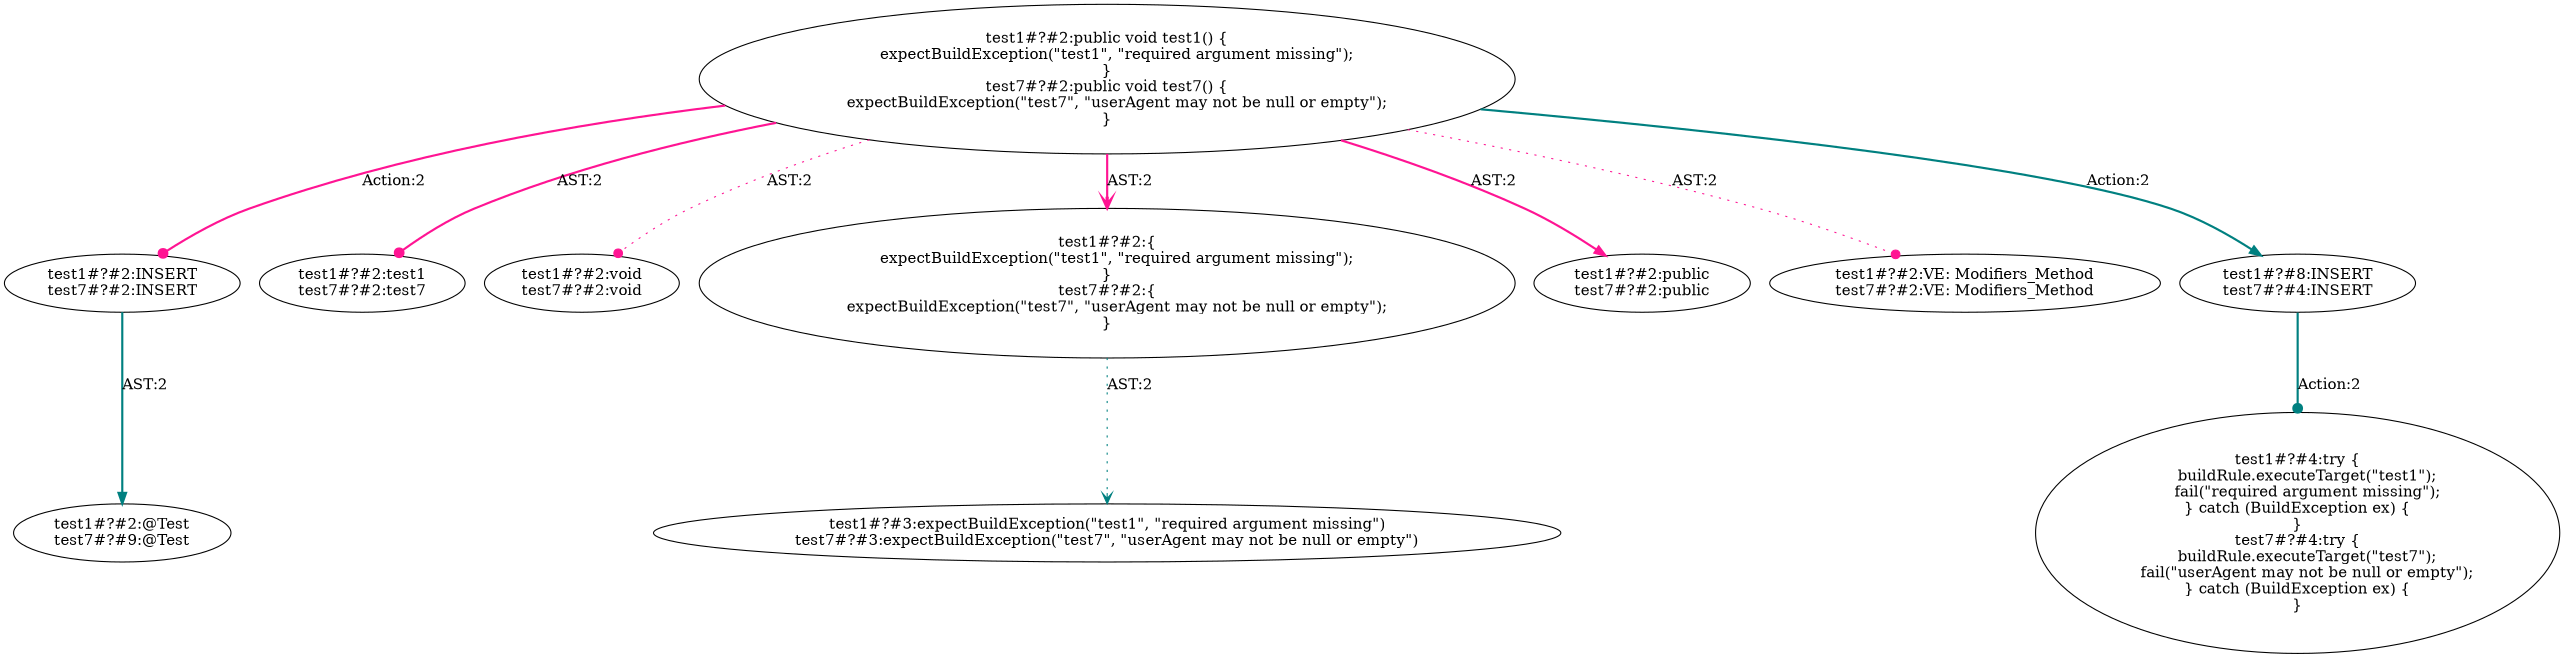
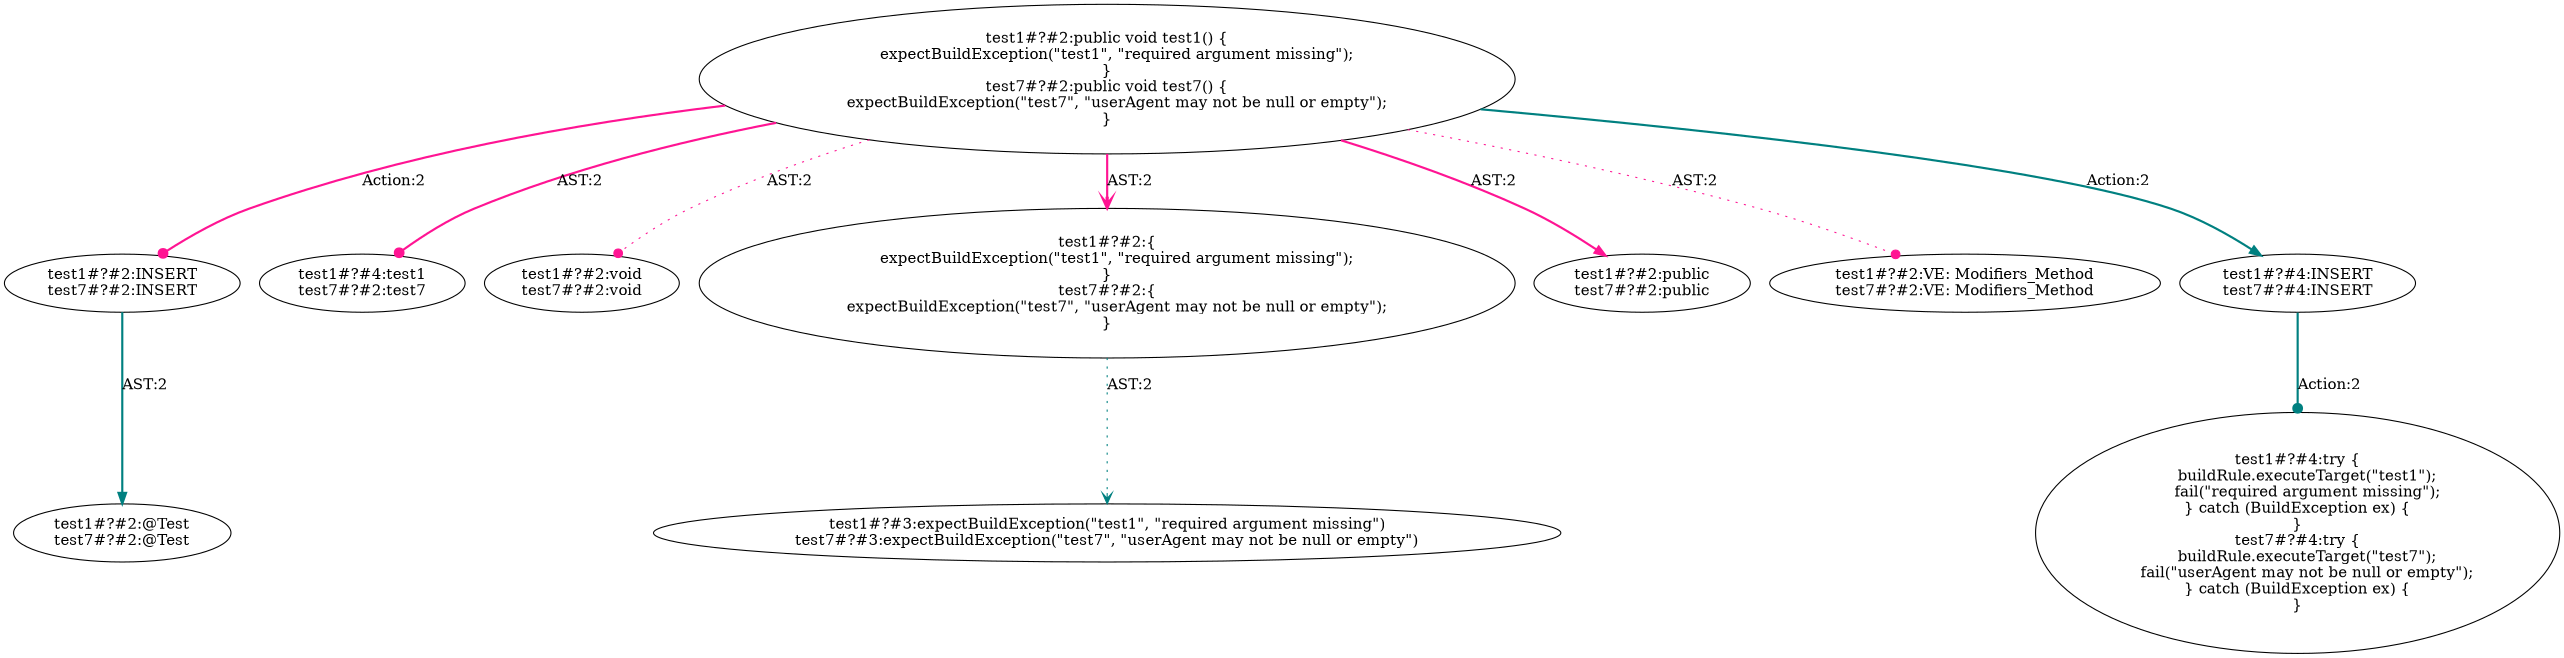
node "test1#?#2:test1 test7#?#2:test7": label "test1#?#2:test1 test7#?#2:test7" -> "test1#?#4:test1 test7#?#2:test7"
node "test1#?#8:INSERT test7#?#4:INSERT": label "test1#?#8:INSERT test7#?#4:INSERT" -> "test1#?#4:INSERT test7#?#4:INSERT"
node "test1#?#2:@Test test7#?#9:@Test": label "test1#?#2:@Test test7#?#9:@Test" -> "test1#?#2:@Test test7#?#2:@Test"
